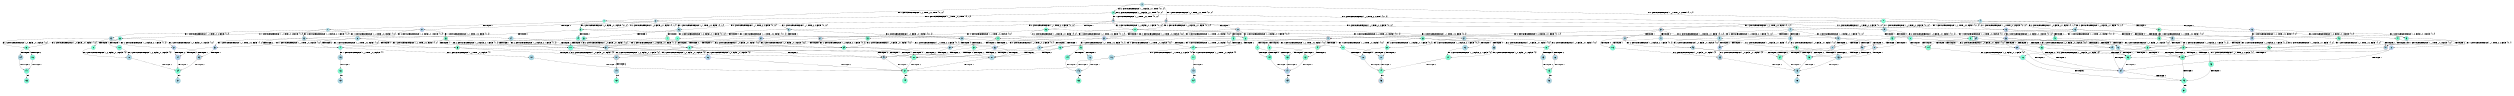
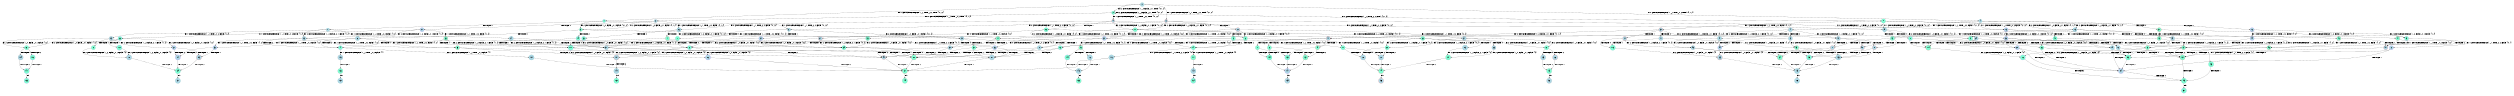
edge "14" -> "44": label "TERMINATE !1" -> "TERMINATE !3"
